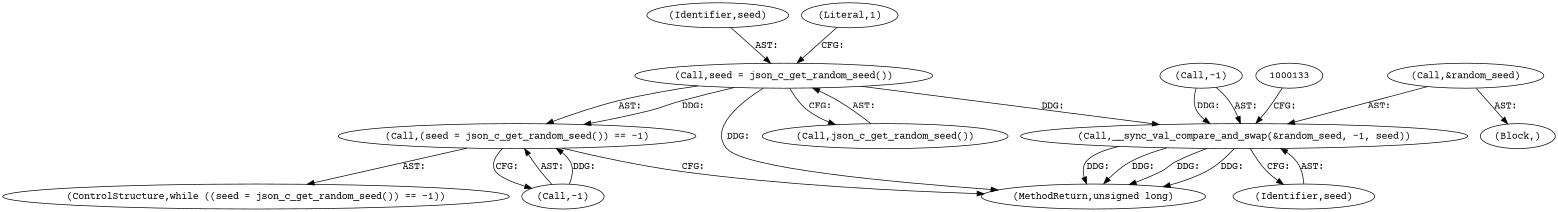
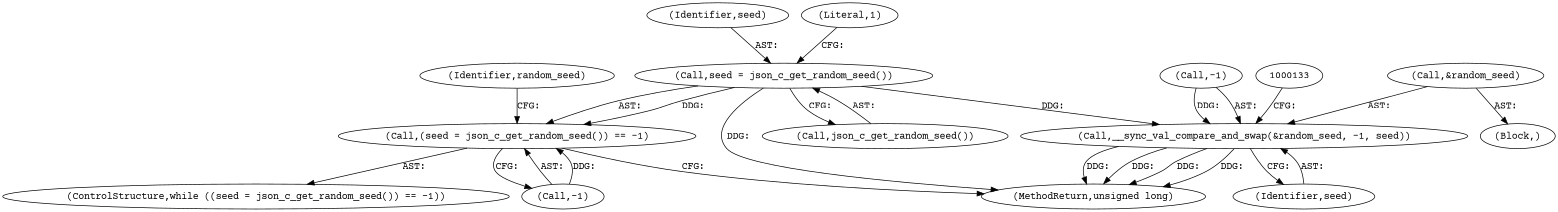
node "(Identifier,random_seed)": added
